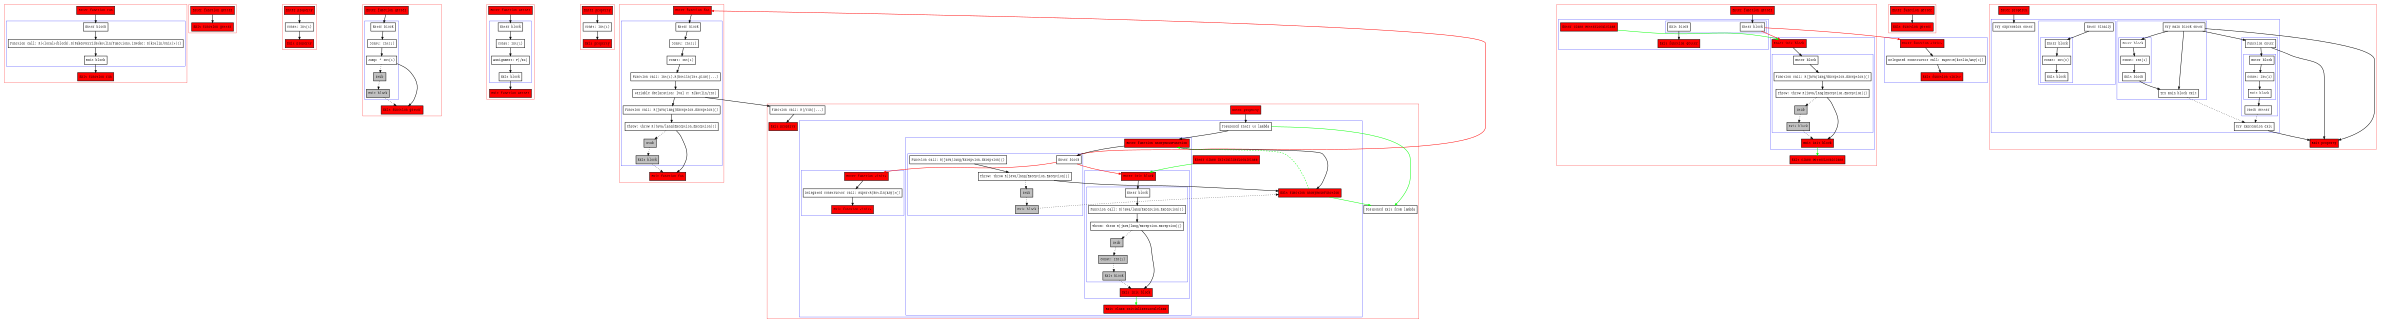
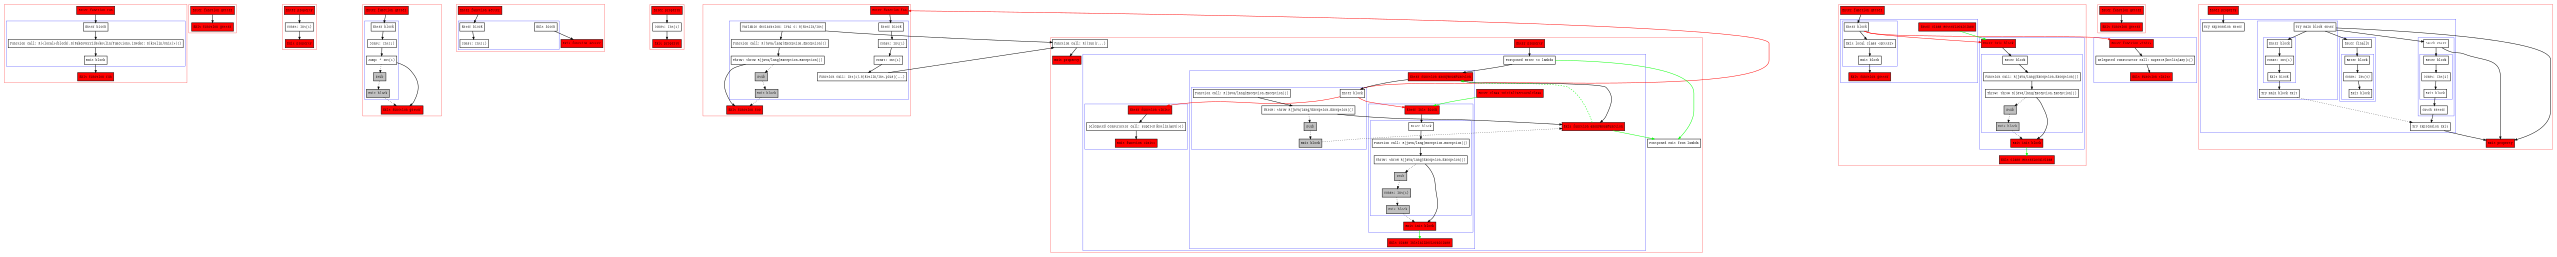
node "Exit local class <getter>": added
node "Function enter": label "Function enter" -> "Catch enter"
edge "Try main block enter" -> "Try main block exit": now "Try main block enter" -> "Enter finally"
node "Assignment: F|/x2|": removed
edge "Function call: Int(1).R|kotlin/Int.plus|(...)" -> "Variable declaration: lval c: R|kotlin/Int|": now "Function call: Int(1).R|kotlin/Int.plus|(...)" -> "Function call: R|/run|(...)"
edge "Catch setter" -> "Try expression exit": style dotted -> solid
